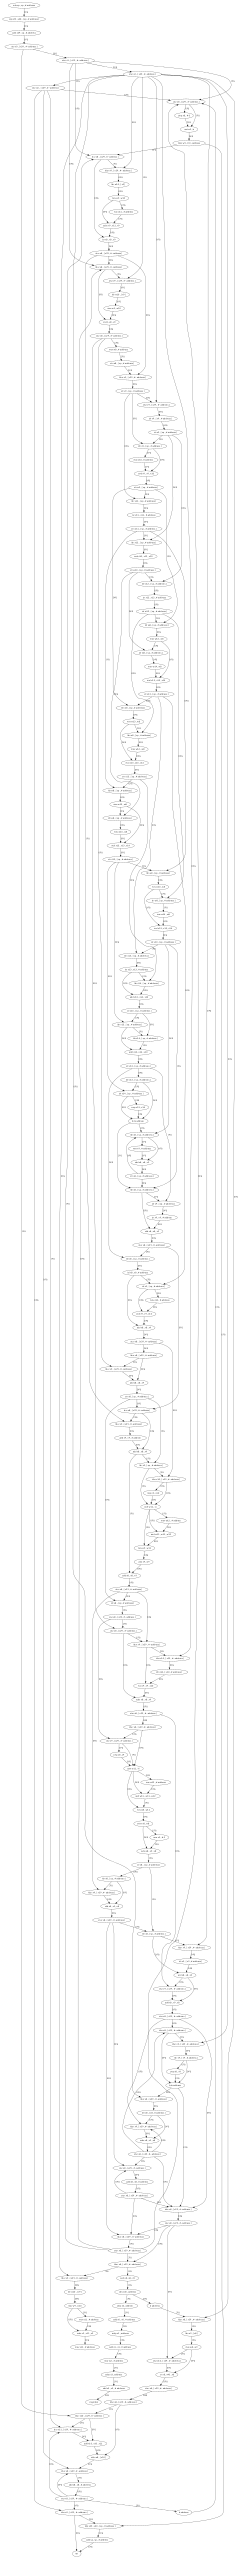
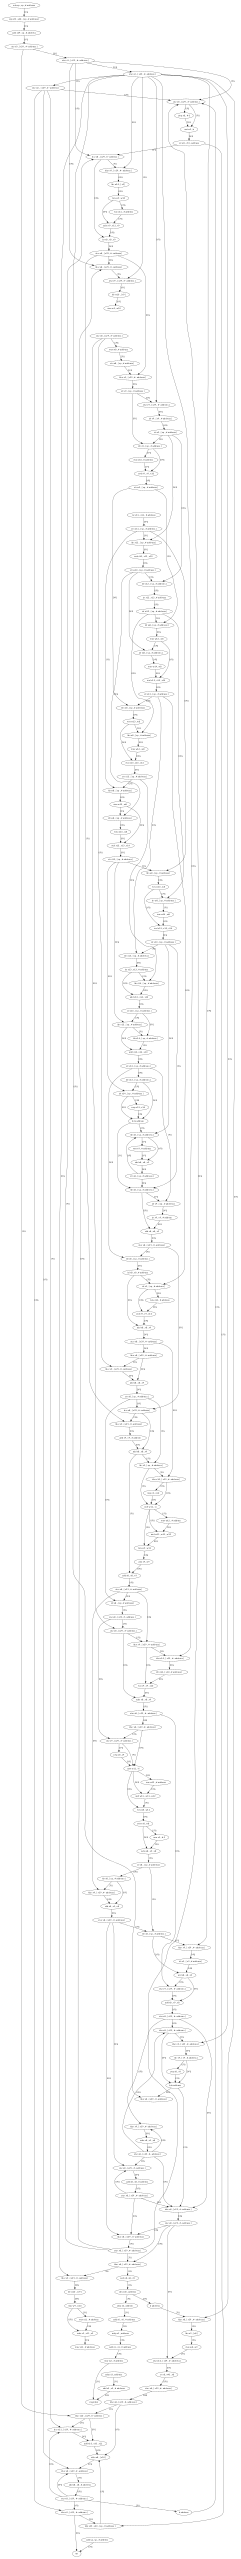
node "tbnz w9 , # 0 , address": label "tbnz w9 , # 0 , address" -> "str w9 , # 0 , address"
node "lsl x8 , x8 , x9": removed
node "ldr x11 , [ sp , # address ]": removed
node "ldr x8 , [ x8 , # address ]": removed
edge "mov w8 , w9" -> "lsr x8 , x40 , x8": removed, label "DFG"
edge "mov w2 , # address" -> "adrp x3 , address": now "mov w2 , # address" -> "bl symbol"
edge "ldp x29 , x30 , [ sp , # address ]" -> "add sp , sp , # address": now "ldp x29 , x30 , [ sp , # address ]" -> "strb w8 , [ x10 ]"
